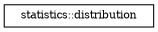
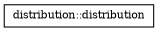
node "statistics::distribution": label "statistics::distribution" -> "distribution::distribution"
